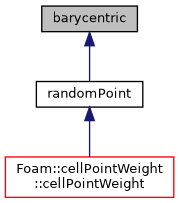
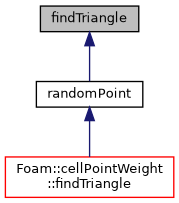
node "barycentric": label "barycentric" -> "findTriangle"
node "Foam::cellPointWeight ::cellPointWeight": label "Foam::cellPointWeight ::cellPointWeight" -> "Foam::cellPointWeight ::findTriangle"
